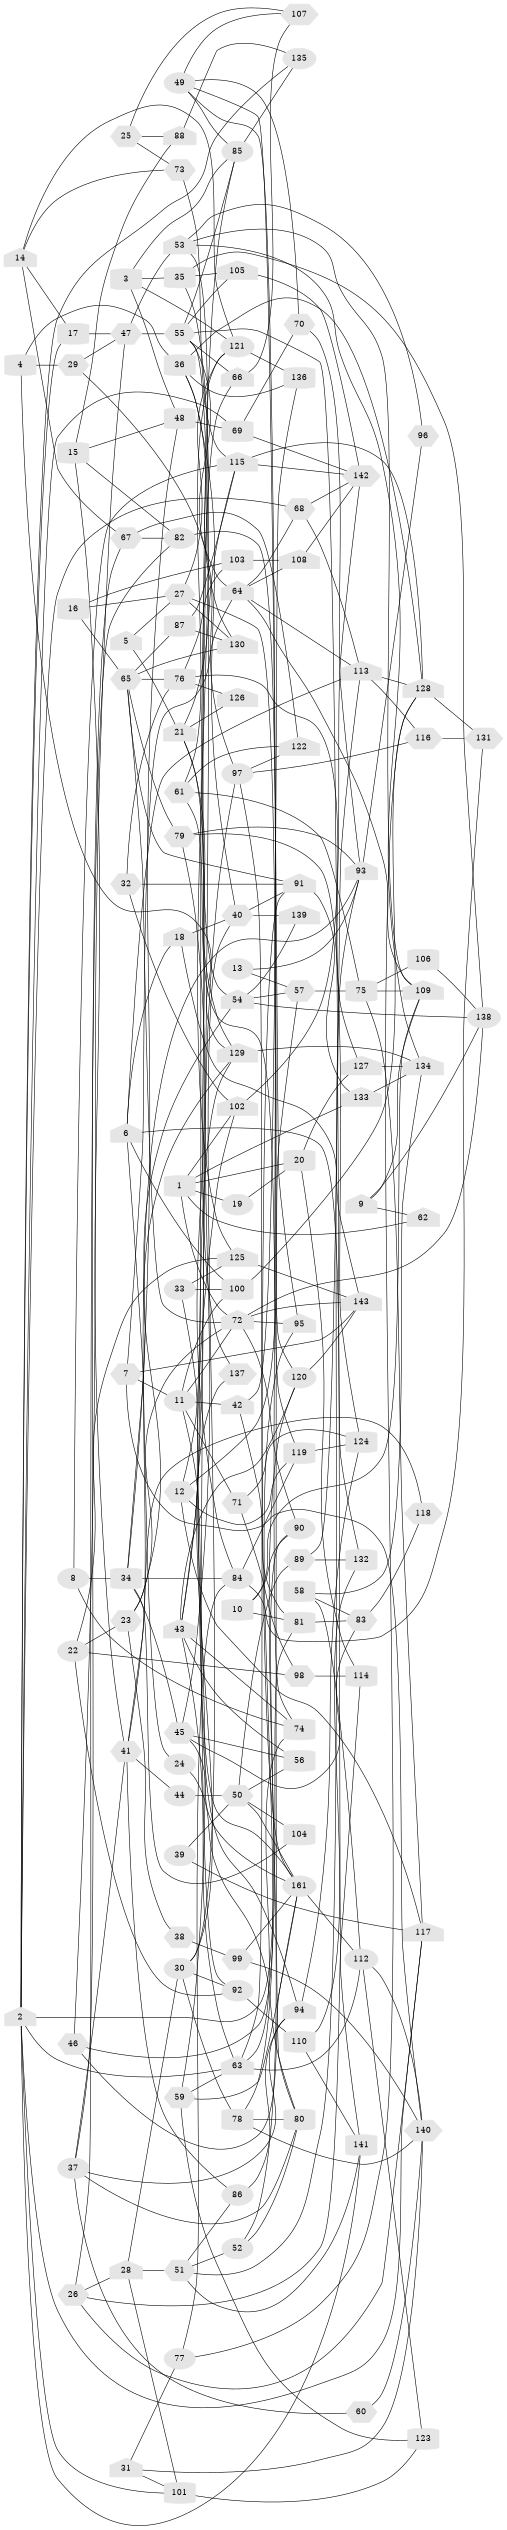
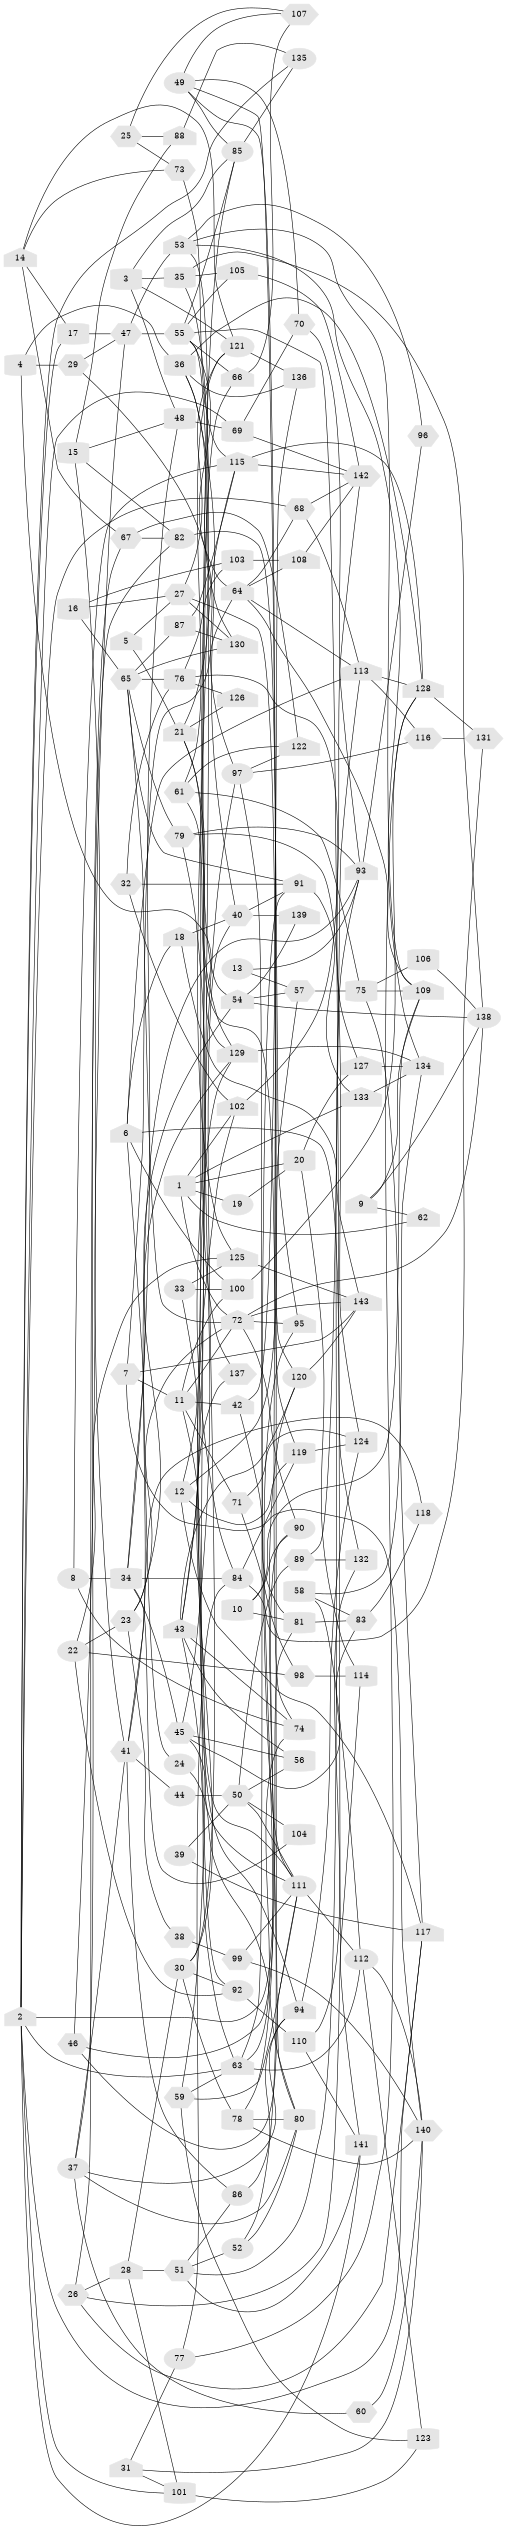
node "161": label "161" -> "111"
